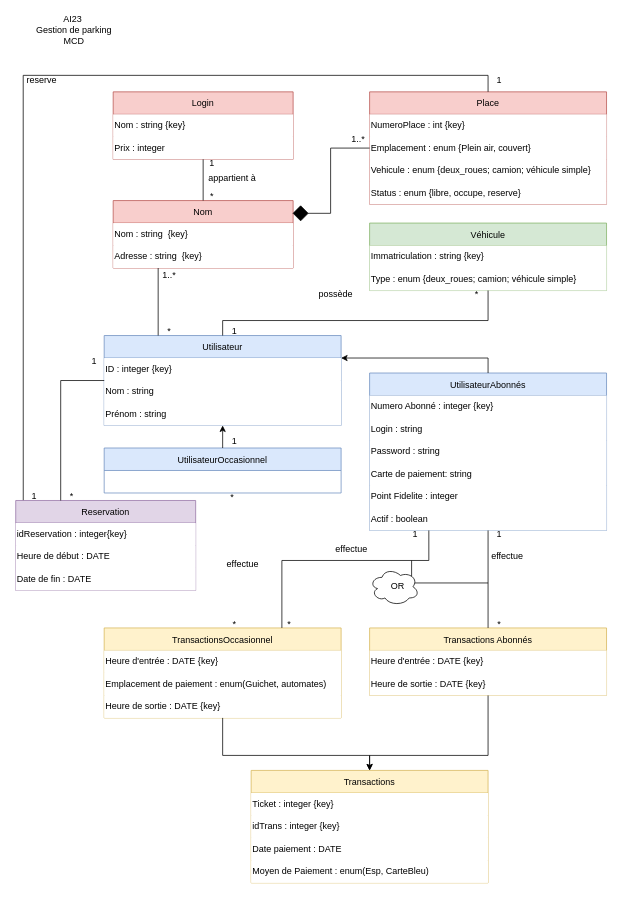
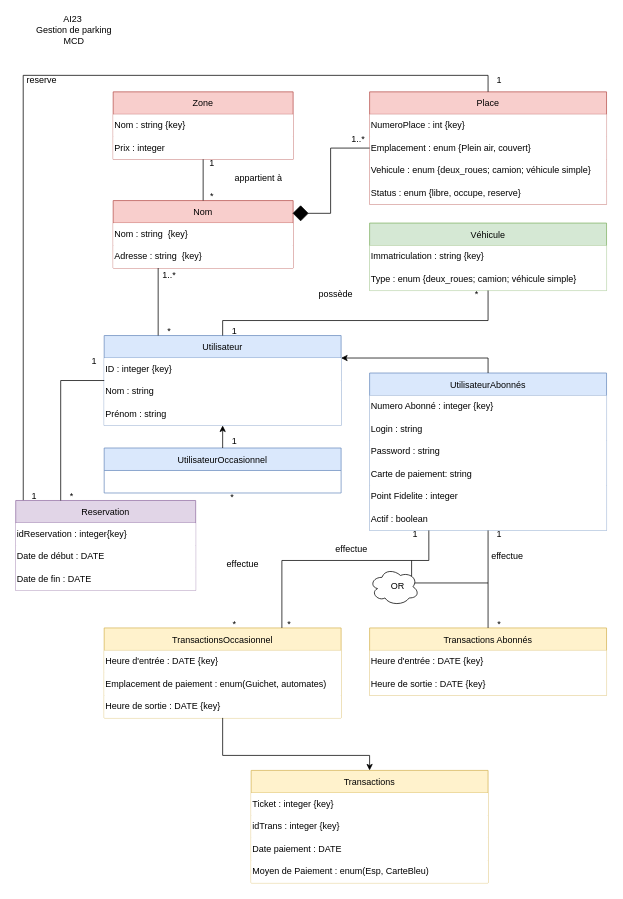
node "Login": label "Login" -> "Zone"
node "appartient à": moved (232, 178) -> (258, 178)
node "Heure de début : DATE": label "Heure de début : DATE" -> "Date de début : DATE"
edge "Transactions Abonnés" -> "Transactions": removed
